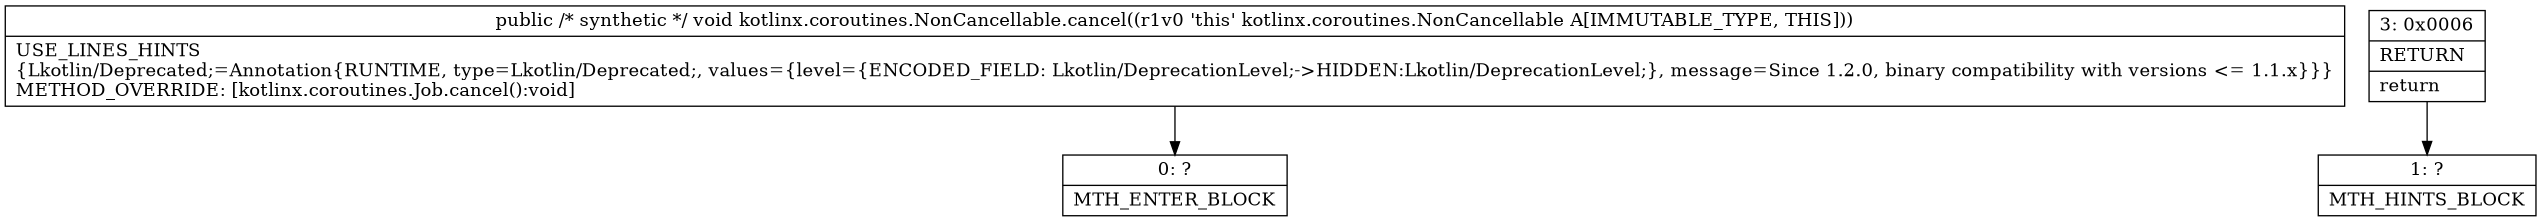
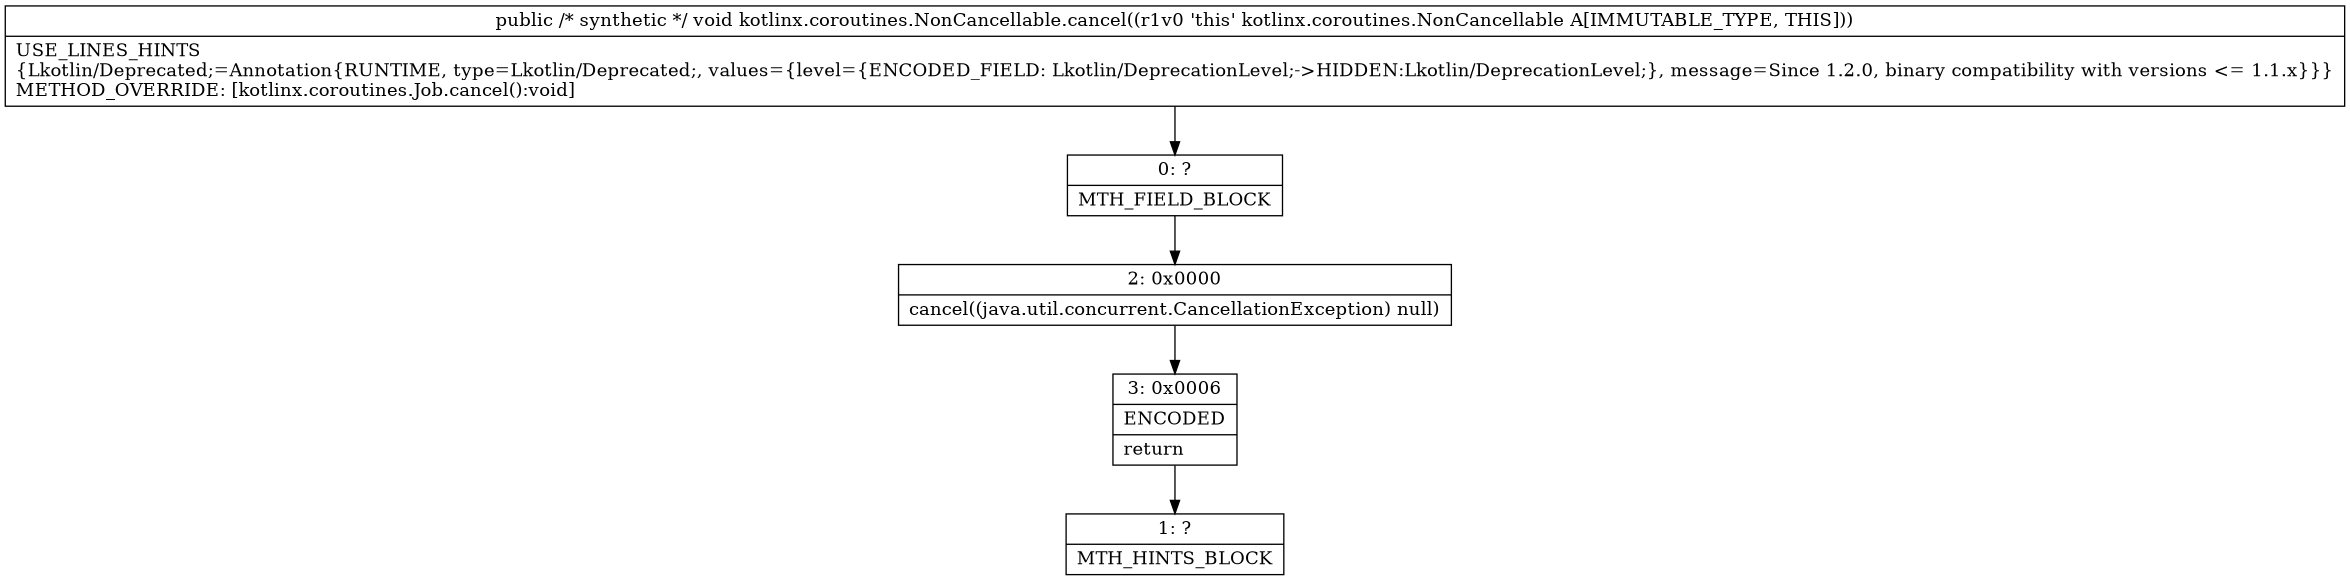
node "3: 0x0006": text "RETURN" -> "ENCODED"
node "0: ?": text "MTH_ENTER_BLOCK" -> "MTH_FIELD_BLOCK"
node "2: 0x0000": added
